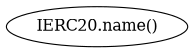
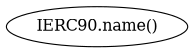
node "IERC20.name()": label "IERC20.name()" -> "IERC90.name()"
